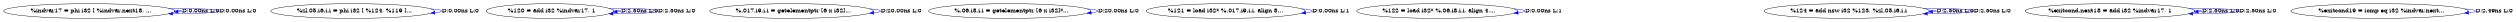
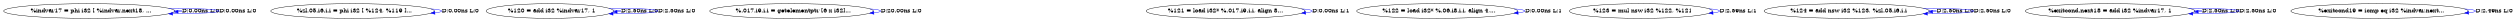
node "%.06.i8.i.i = getelementptr [6 x i32]*...": removed
node "%123 = mul nsw i32 %122, %121": added
